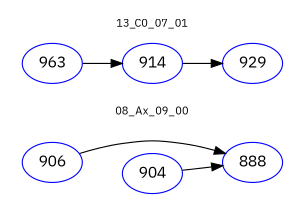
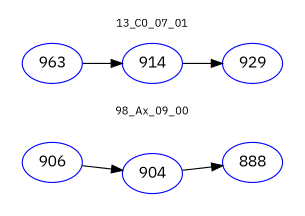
cluster "08_Ax_09_00": label "08_Ax_09_00" -> "98_Ax_09_00"
edge "906" -> "888": now "906" -> "904"
